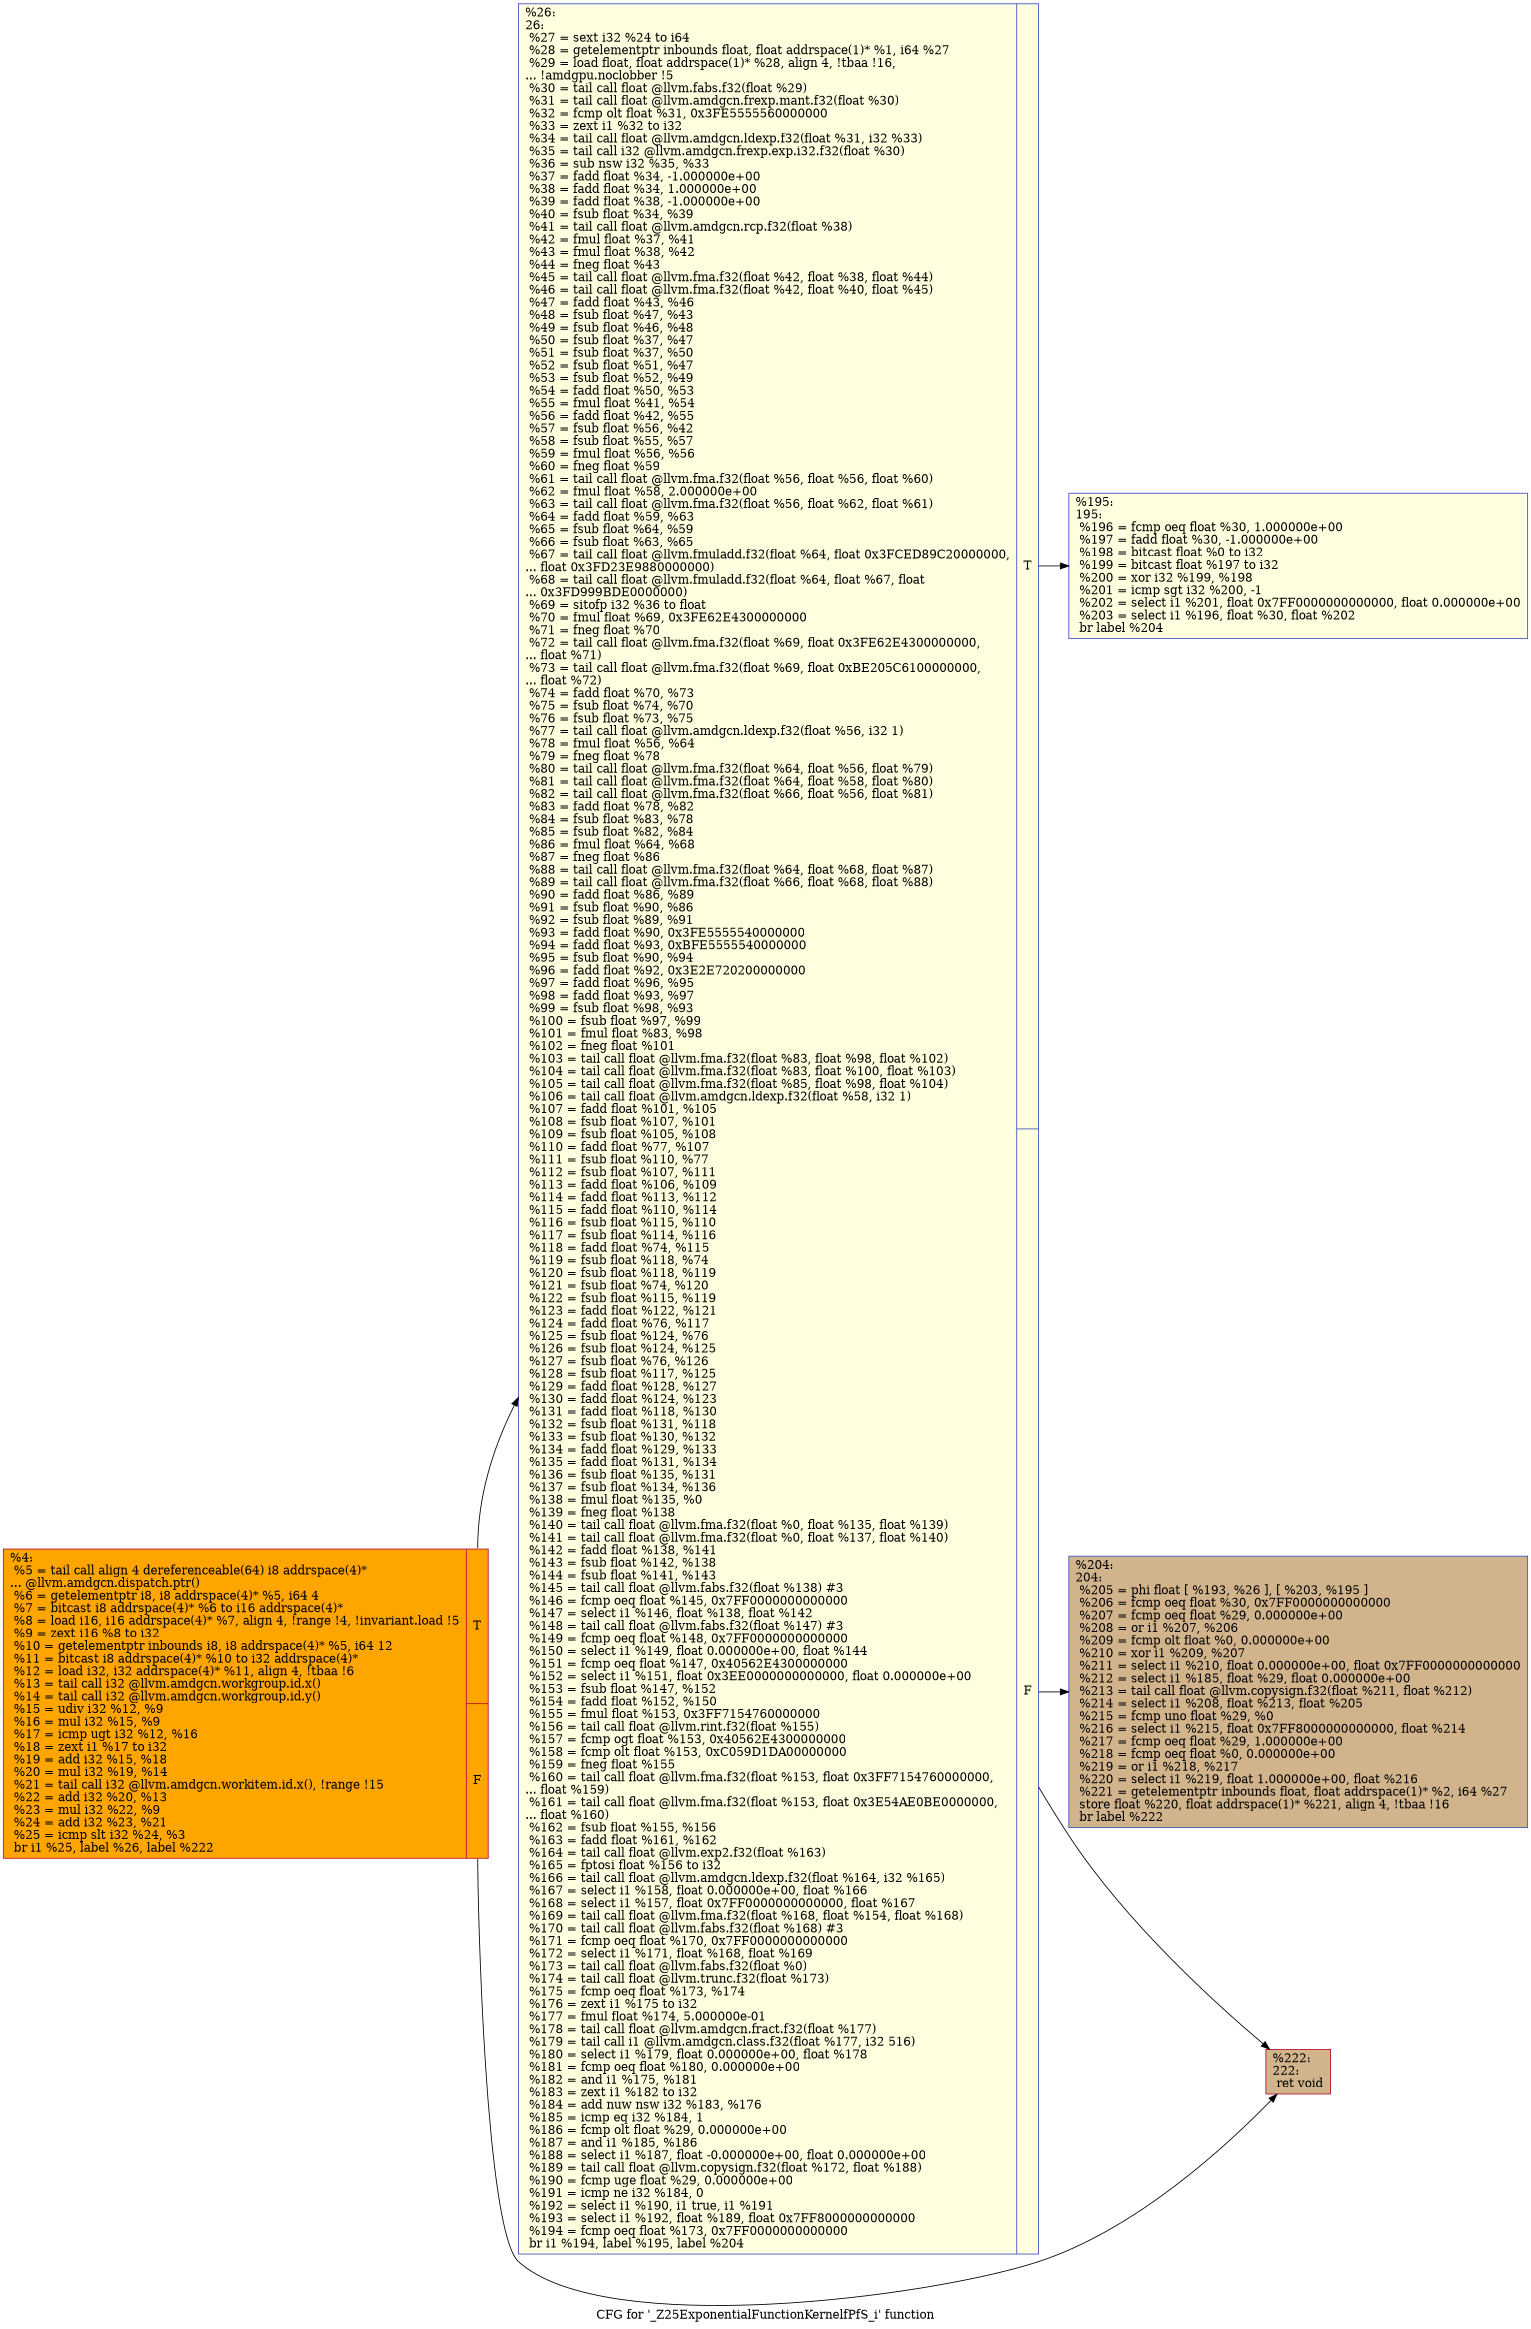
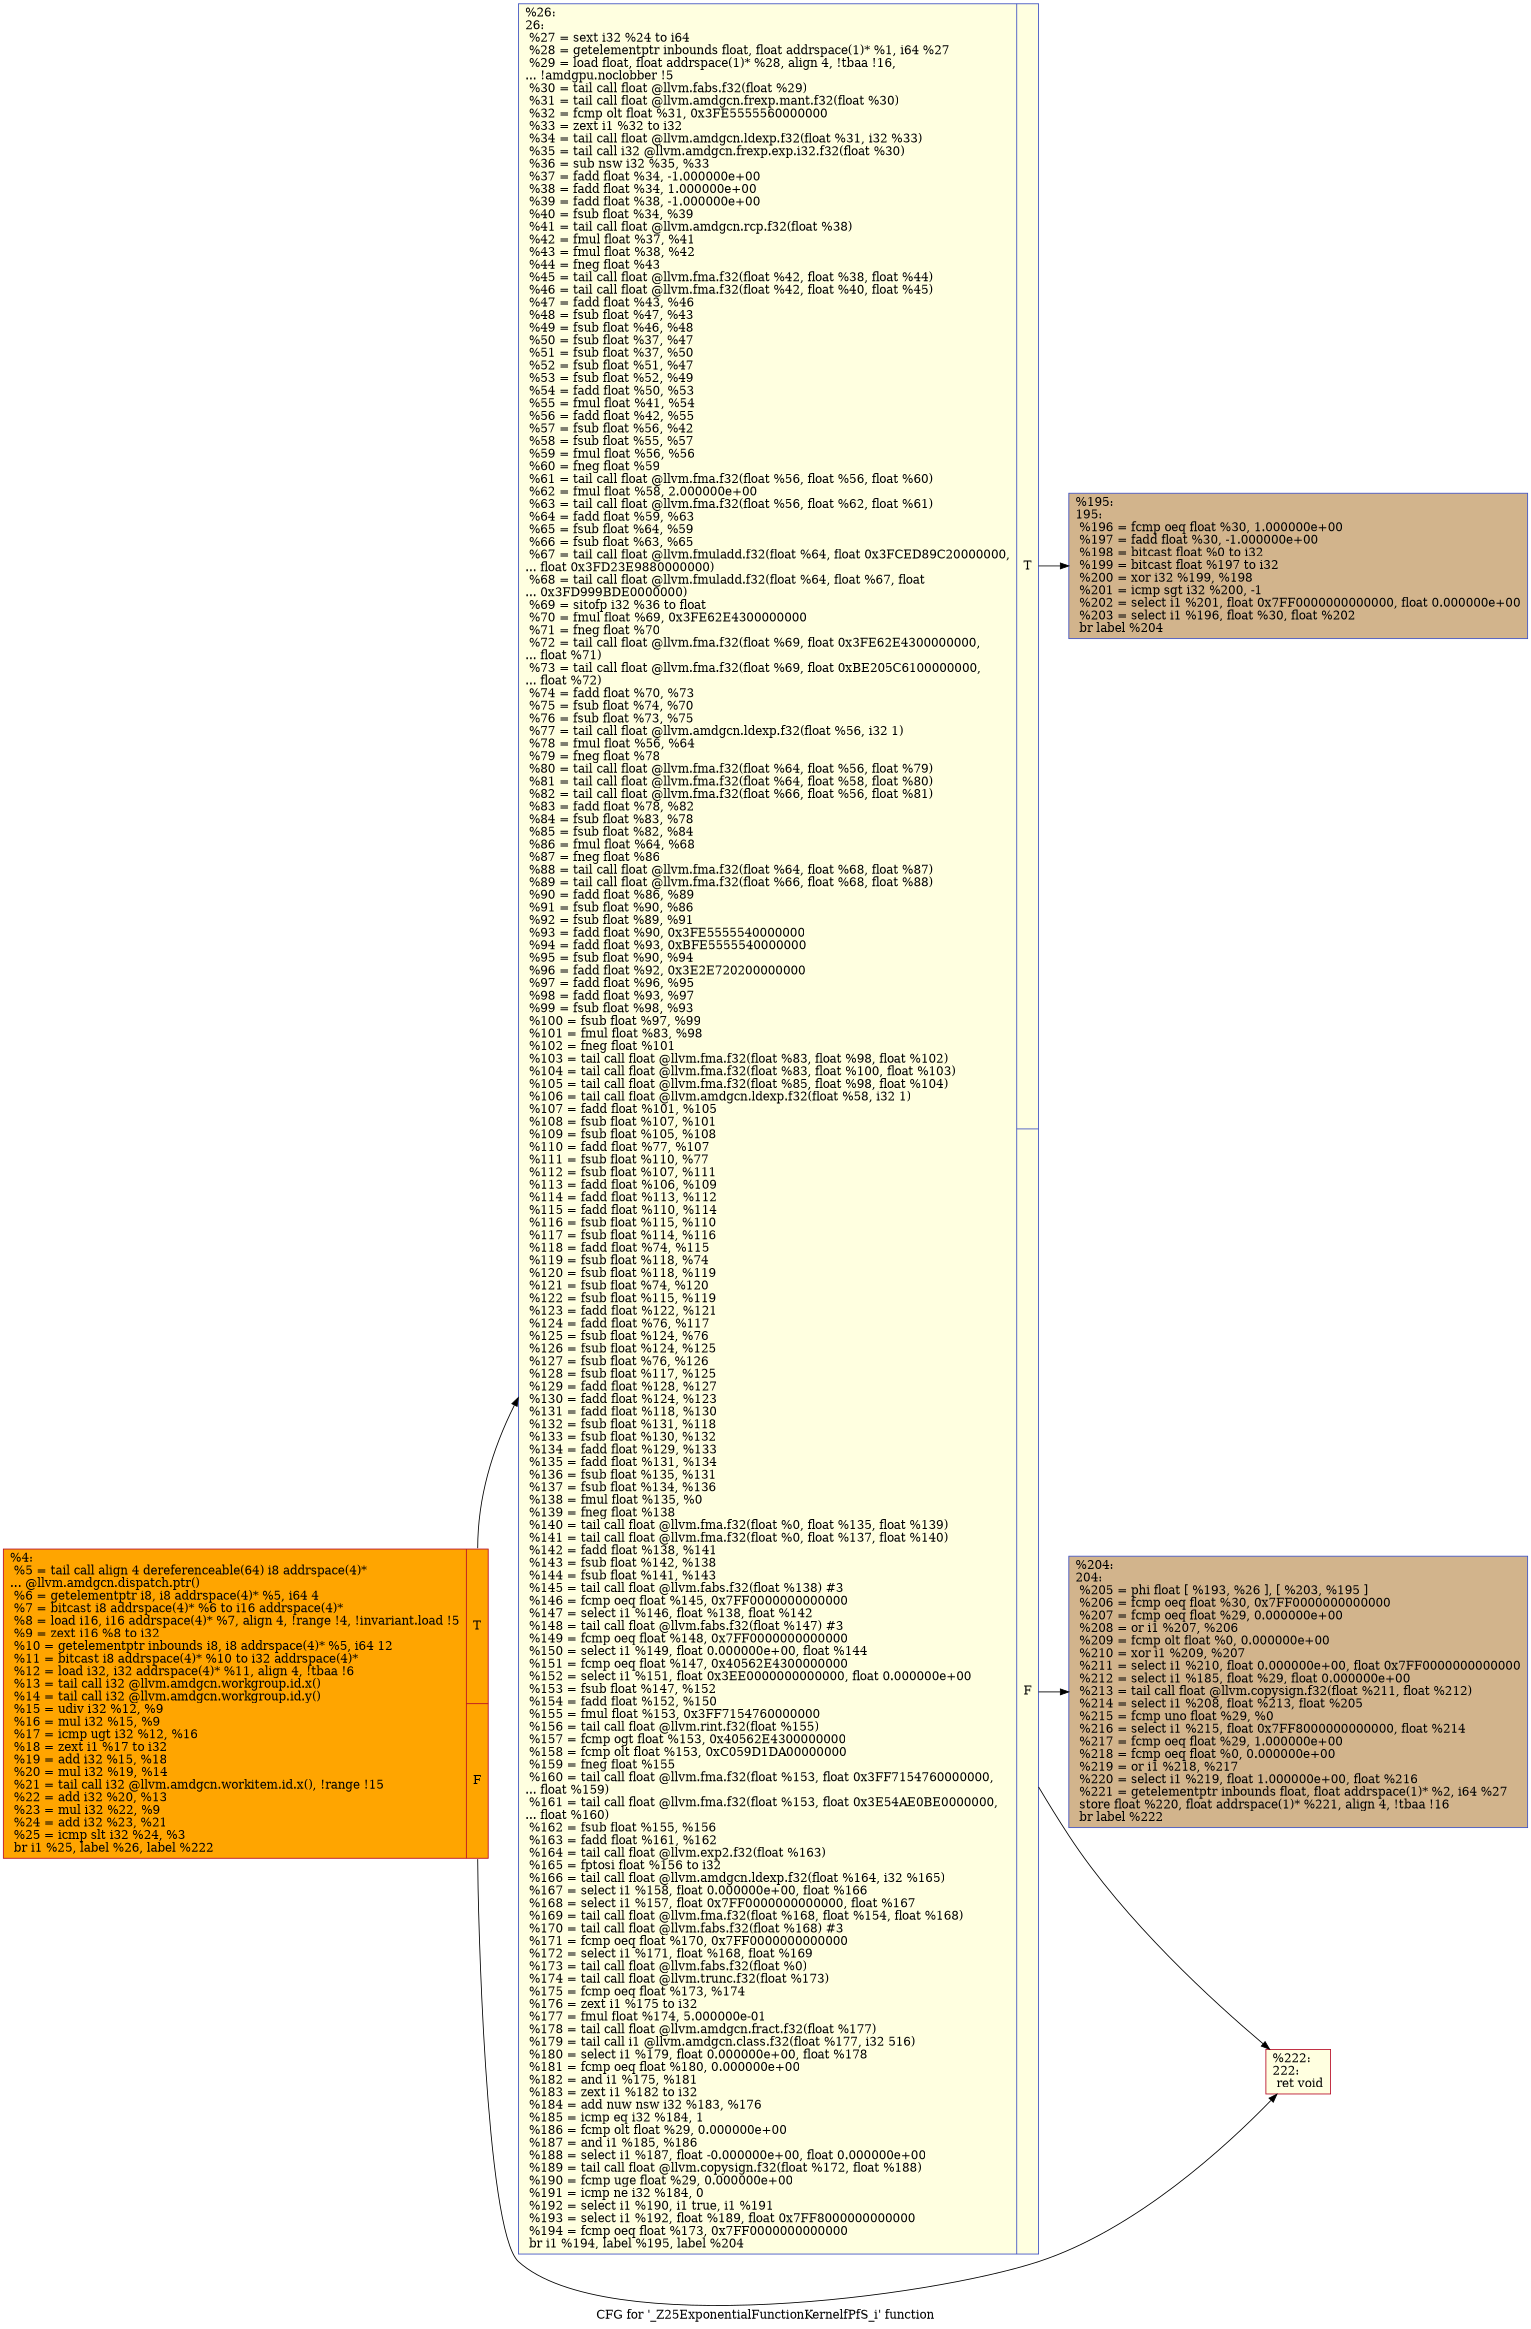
node "%195:": fillcolor lightyellow -> tan
node "%222:": fillcolor tan -> lightyellow
